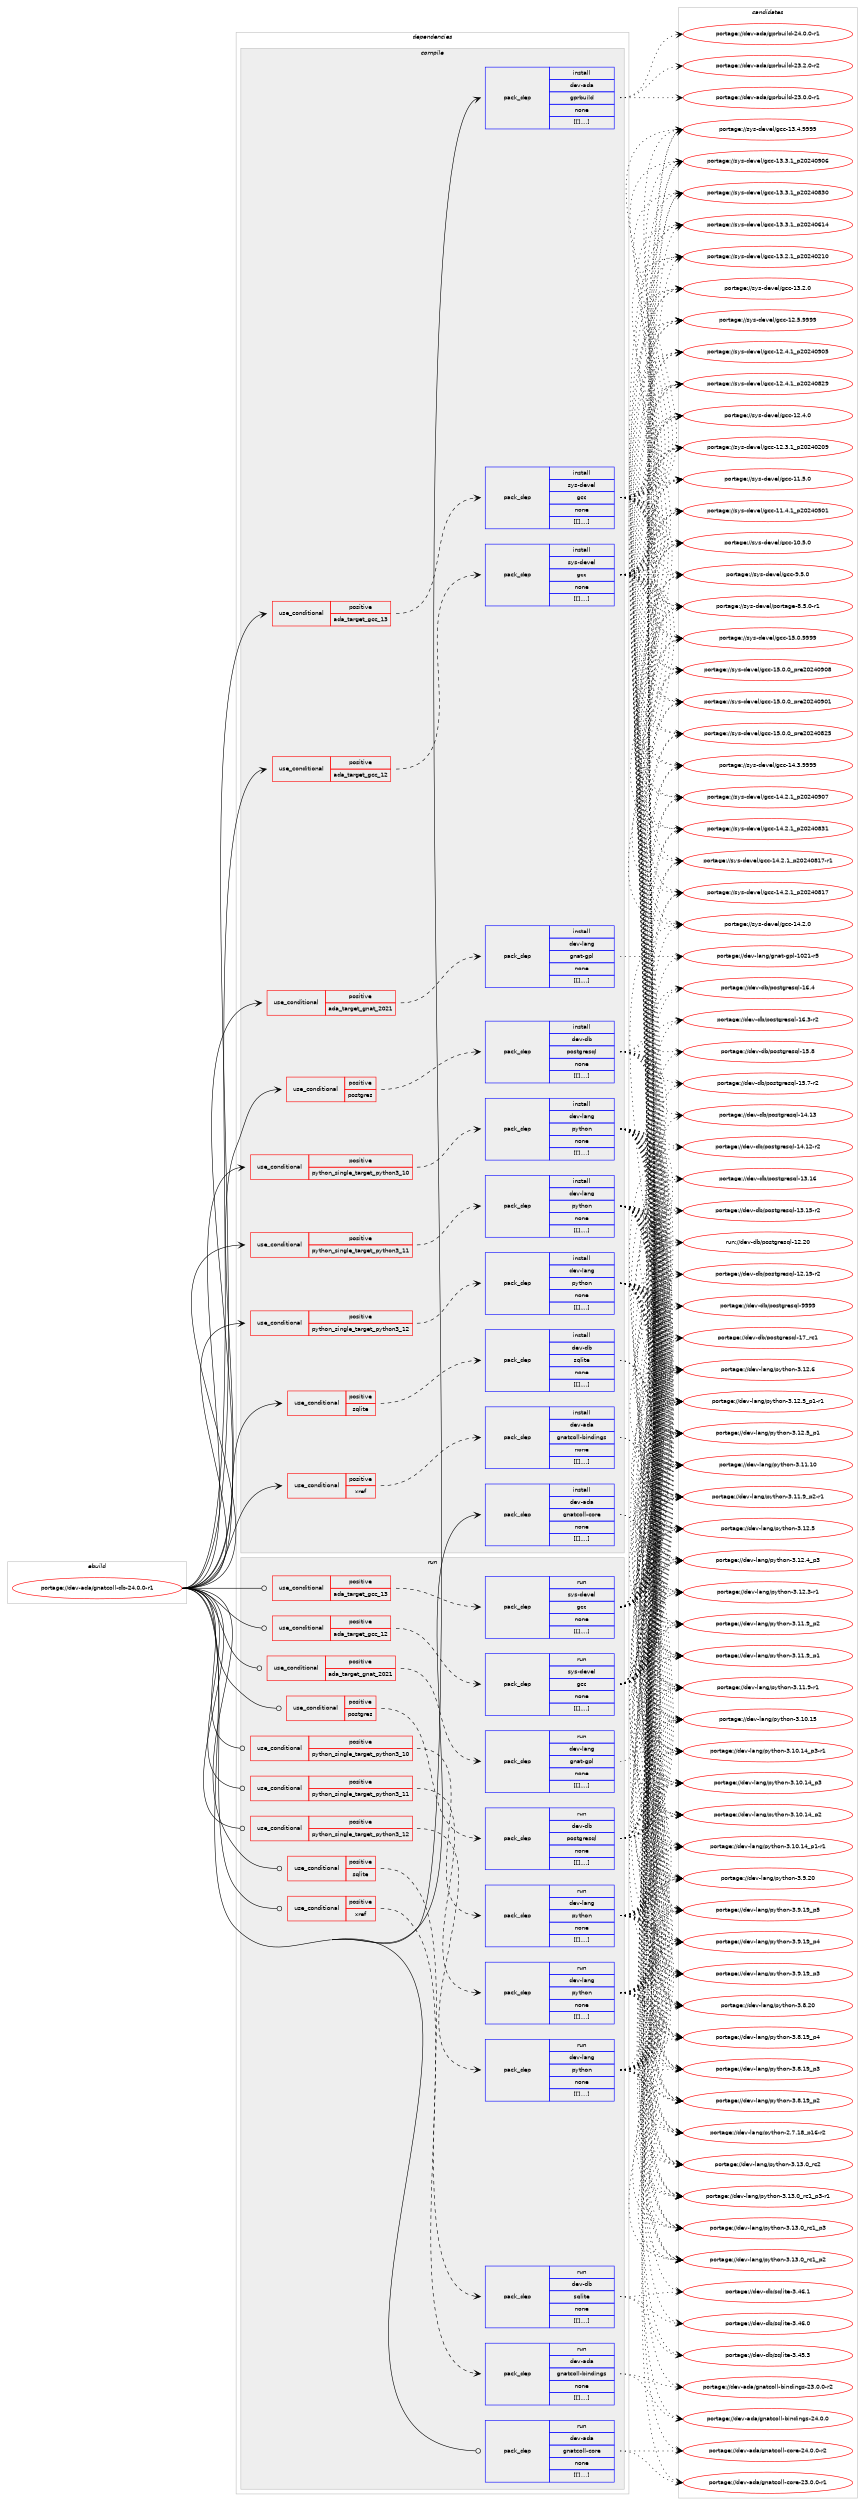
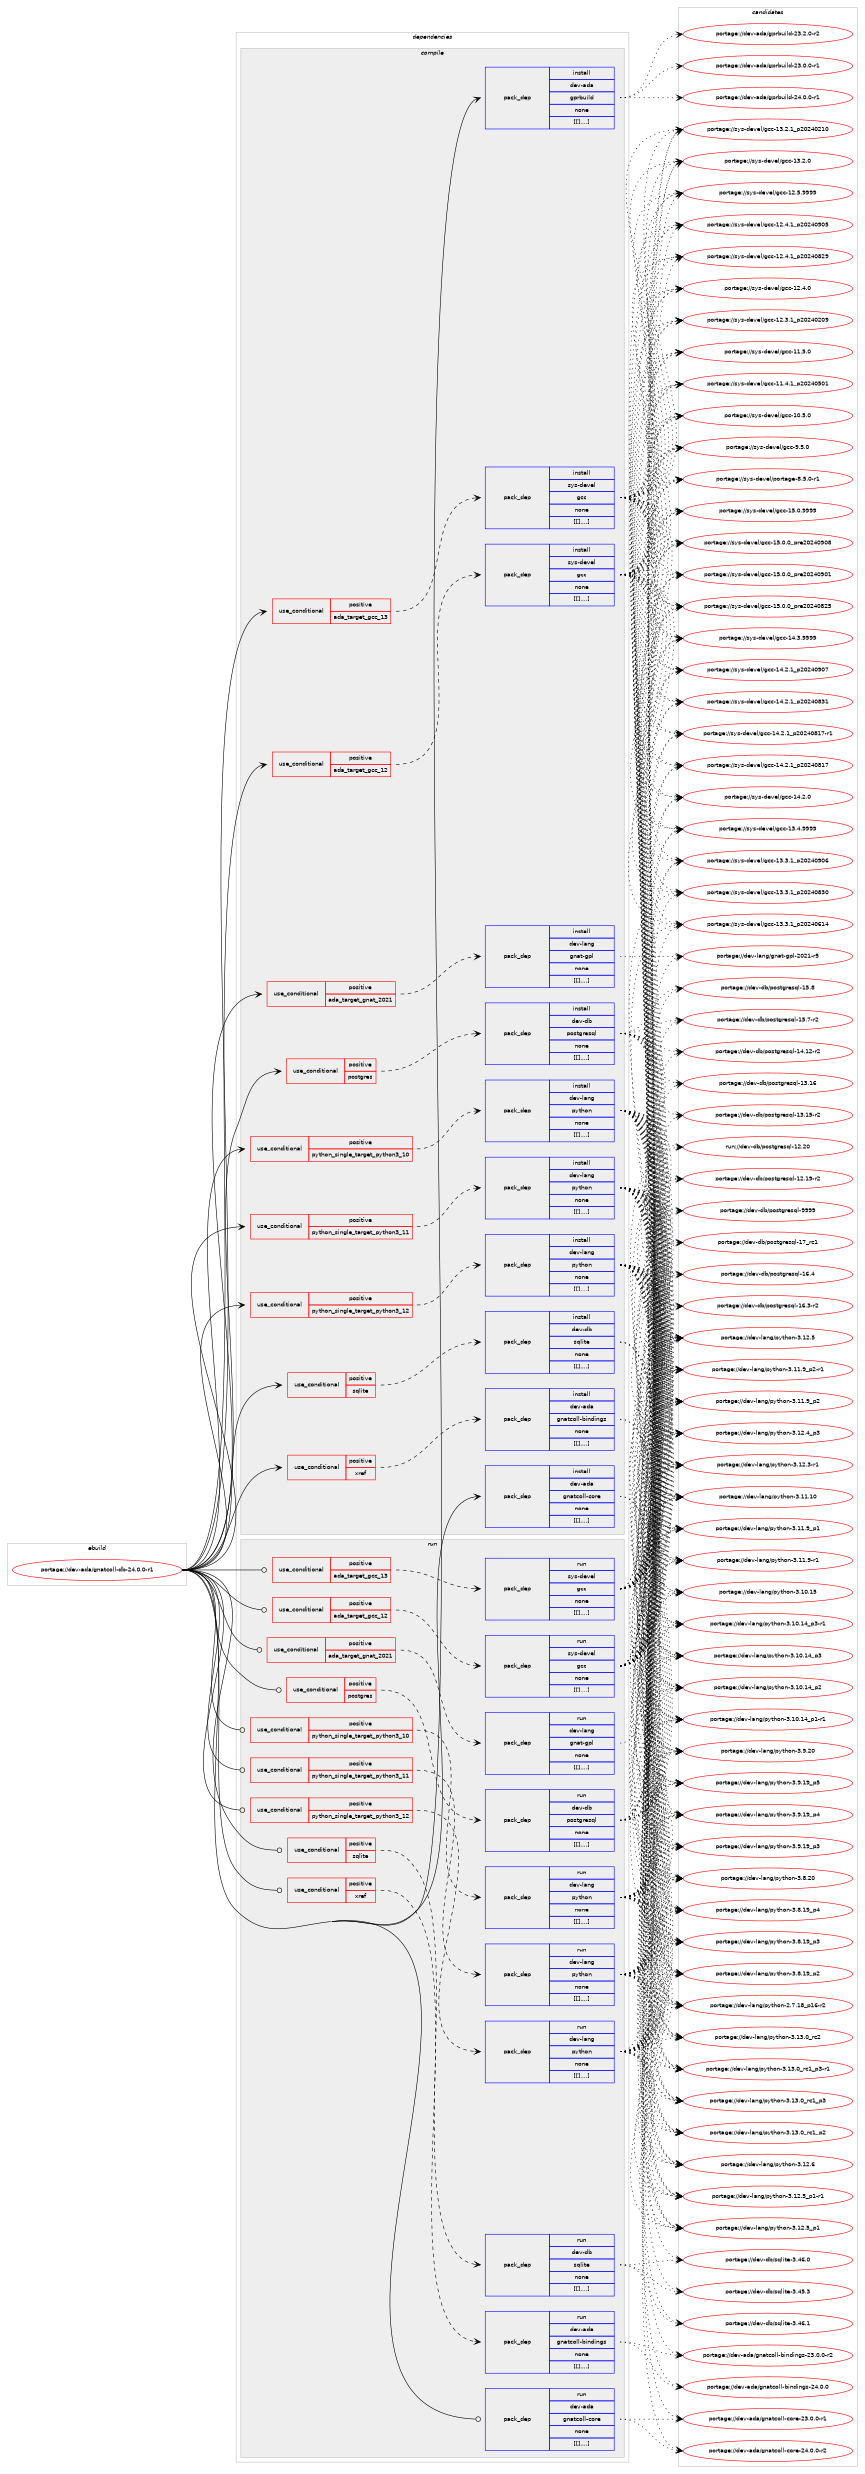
node "portage://dev-lang/gnat-gpl-1021-r5": label "portage://dev-lang/gnat-gpl-1021-r5" -> "portage://dev-lang/gnat-gpl-2021-r5"
node "portage://dev-db/postgresql-14.13": removed
